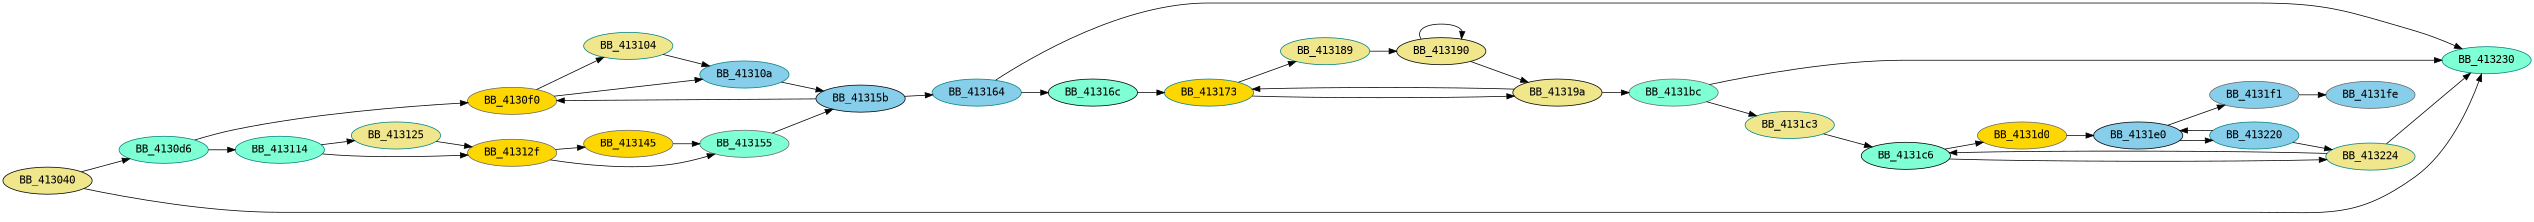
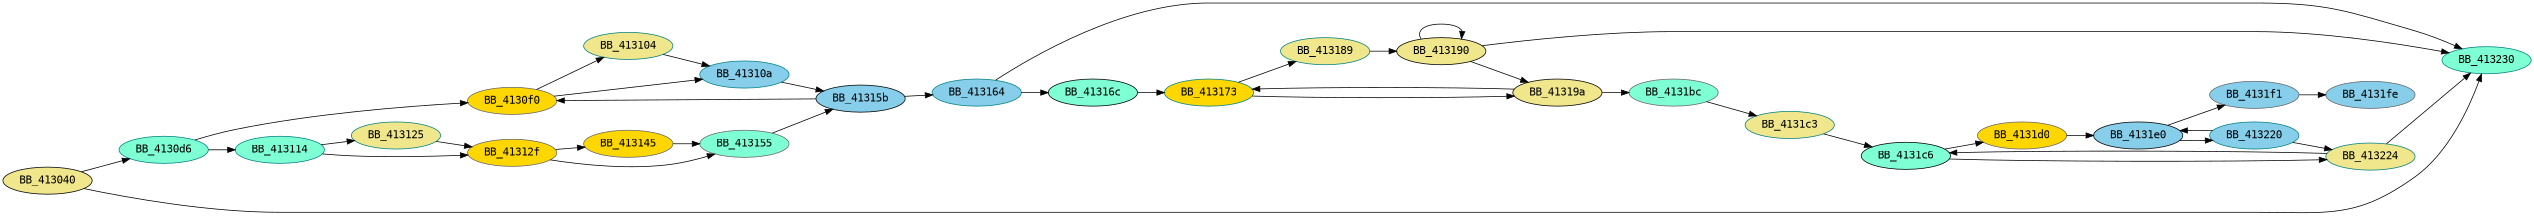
edge "BB_4131bc" -> "BB_413230": now "BB_413190" -> "BB_413230"
